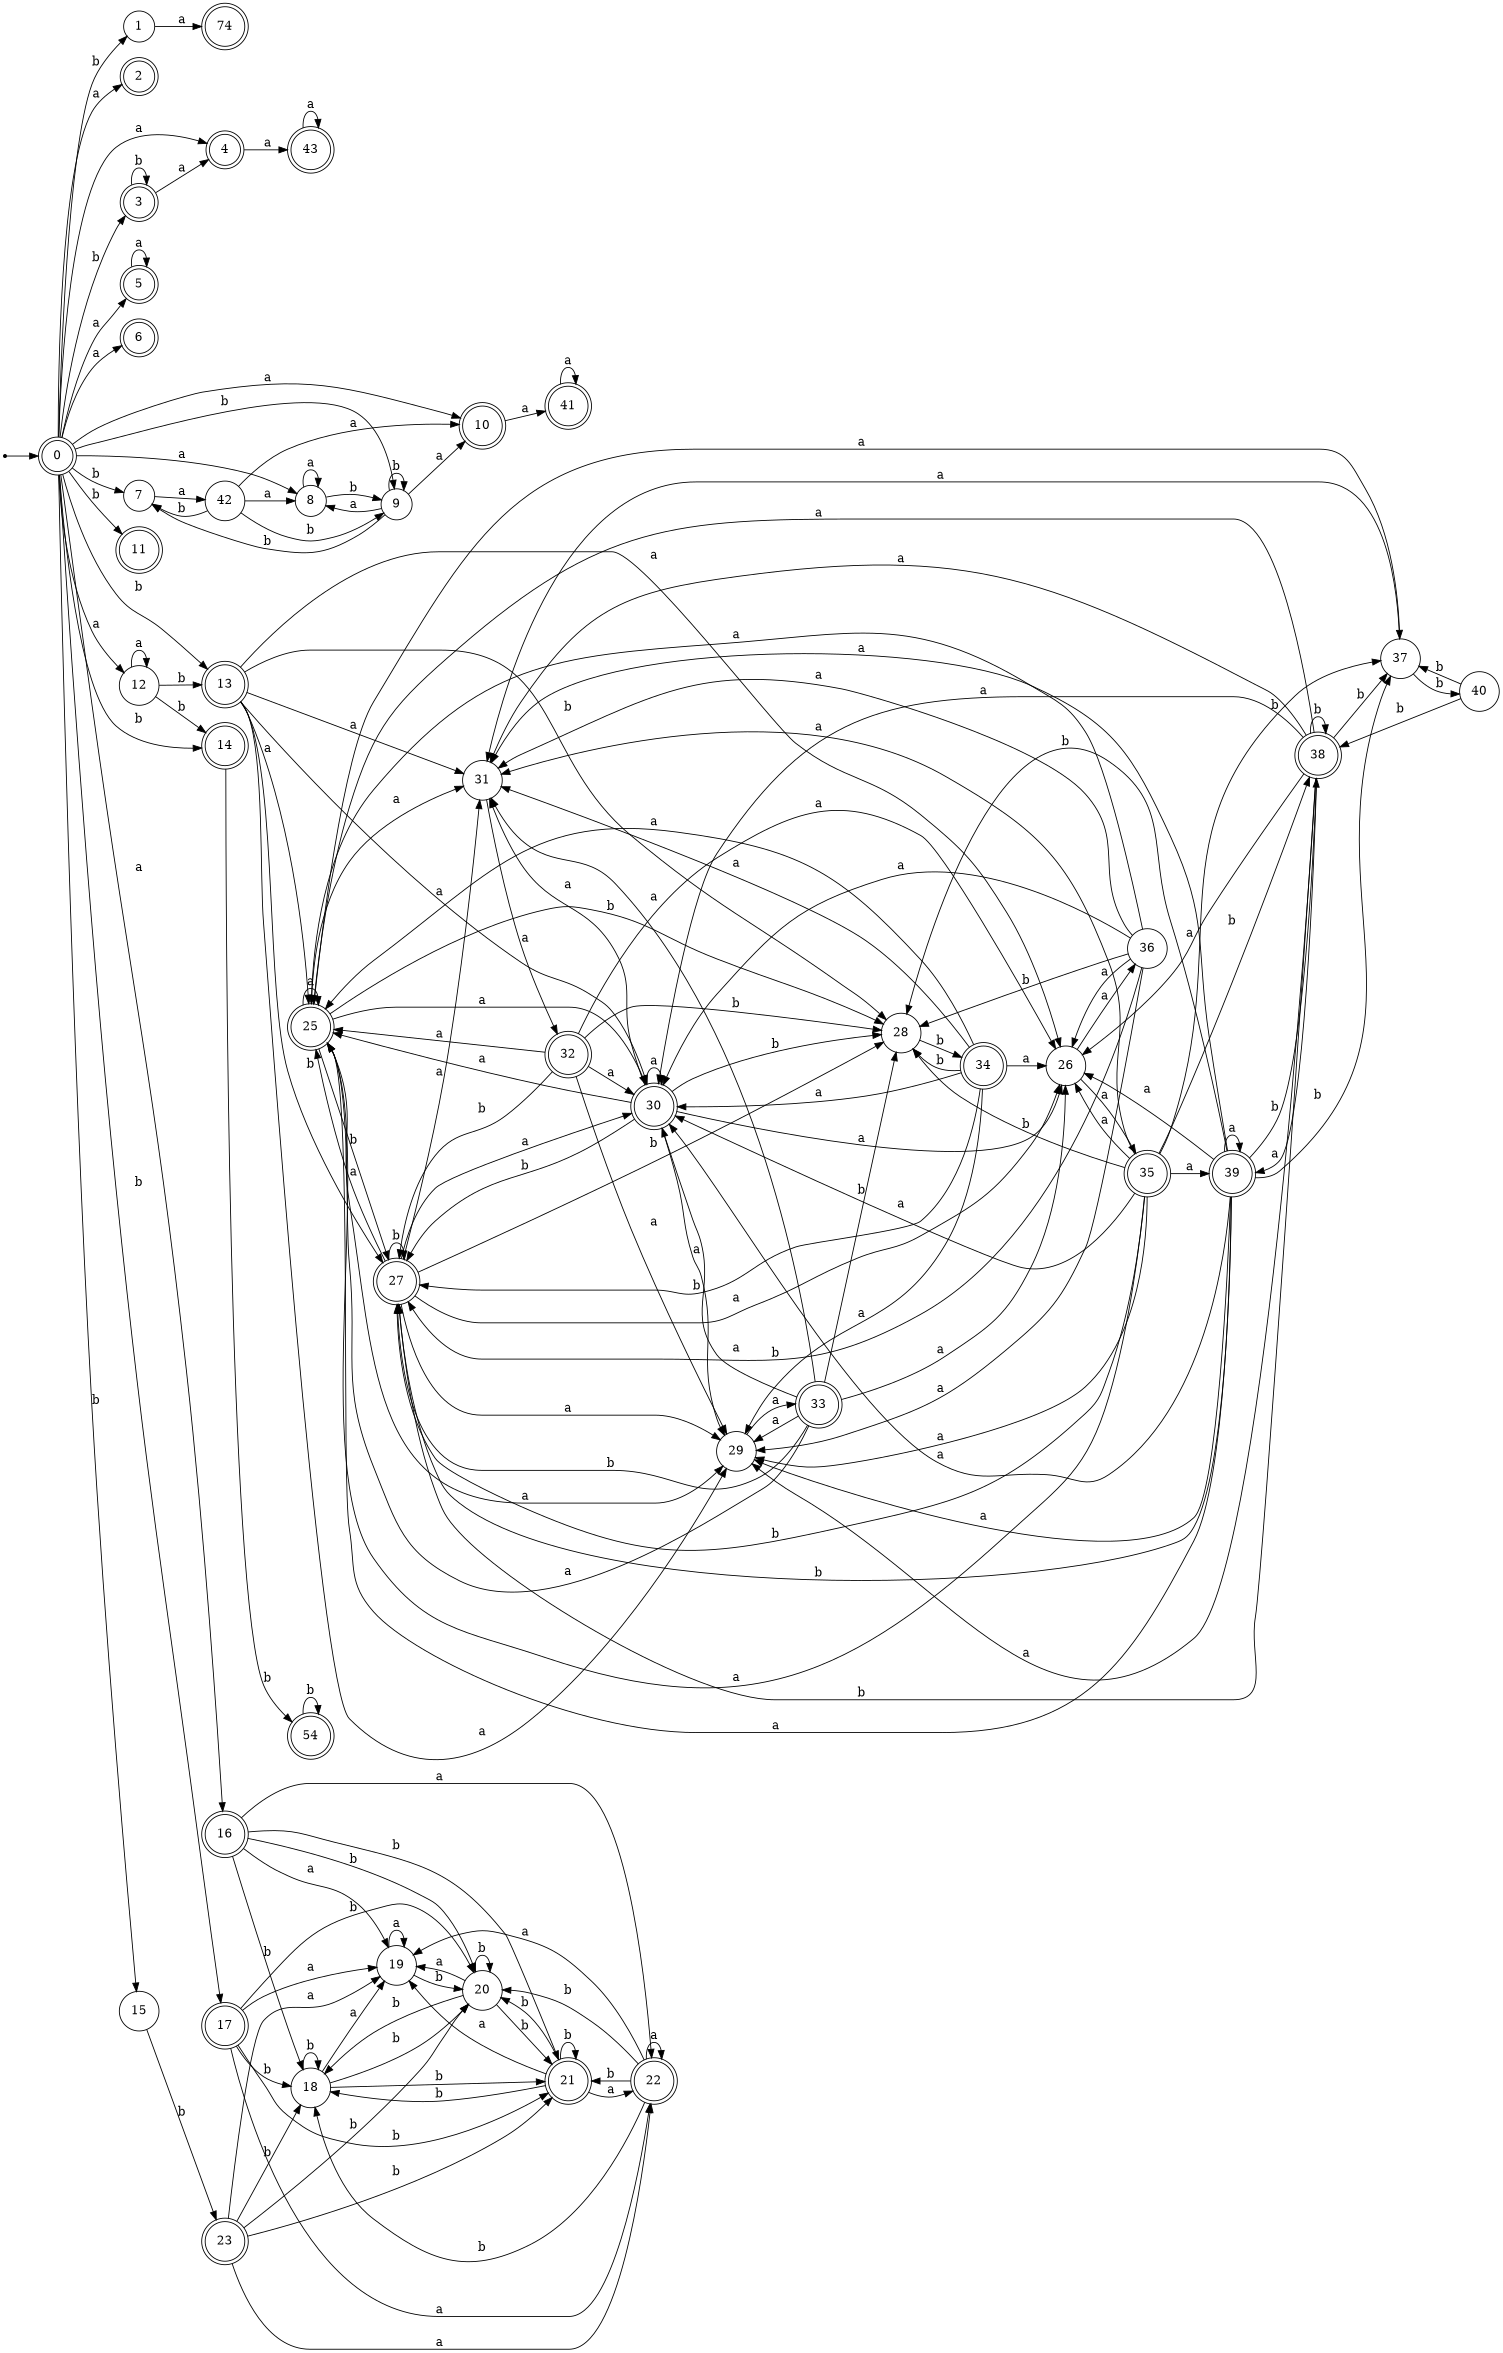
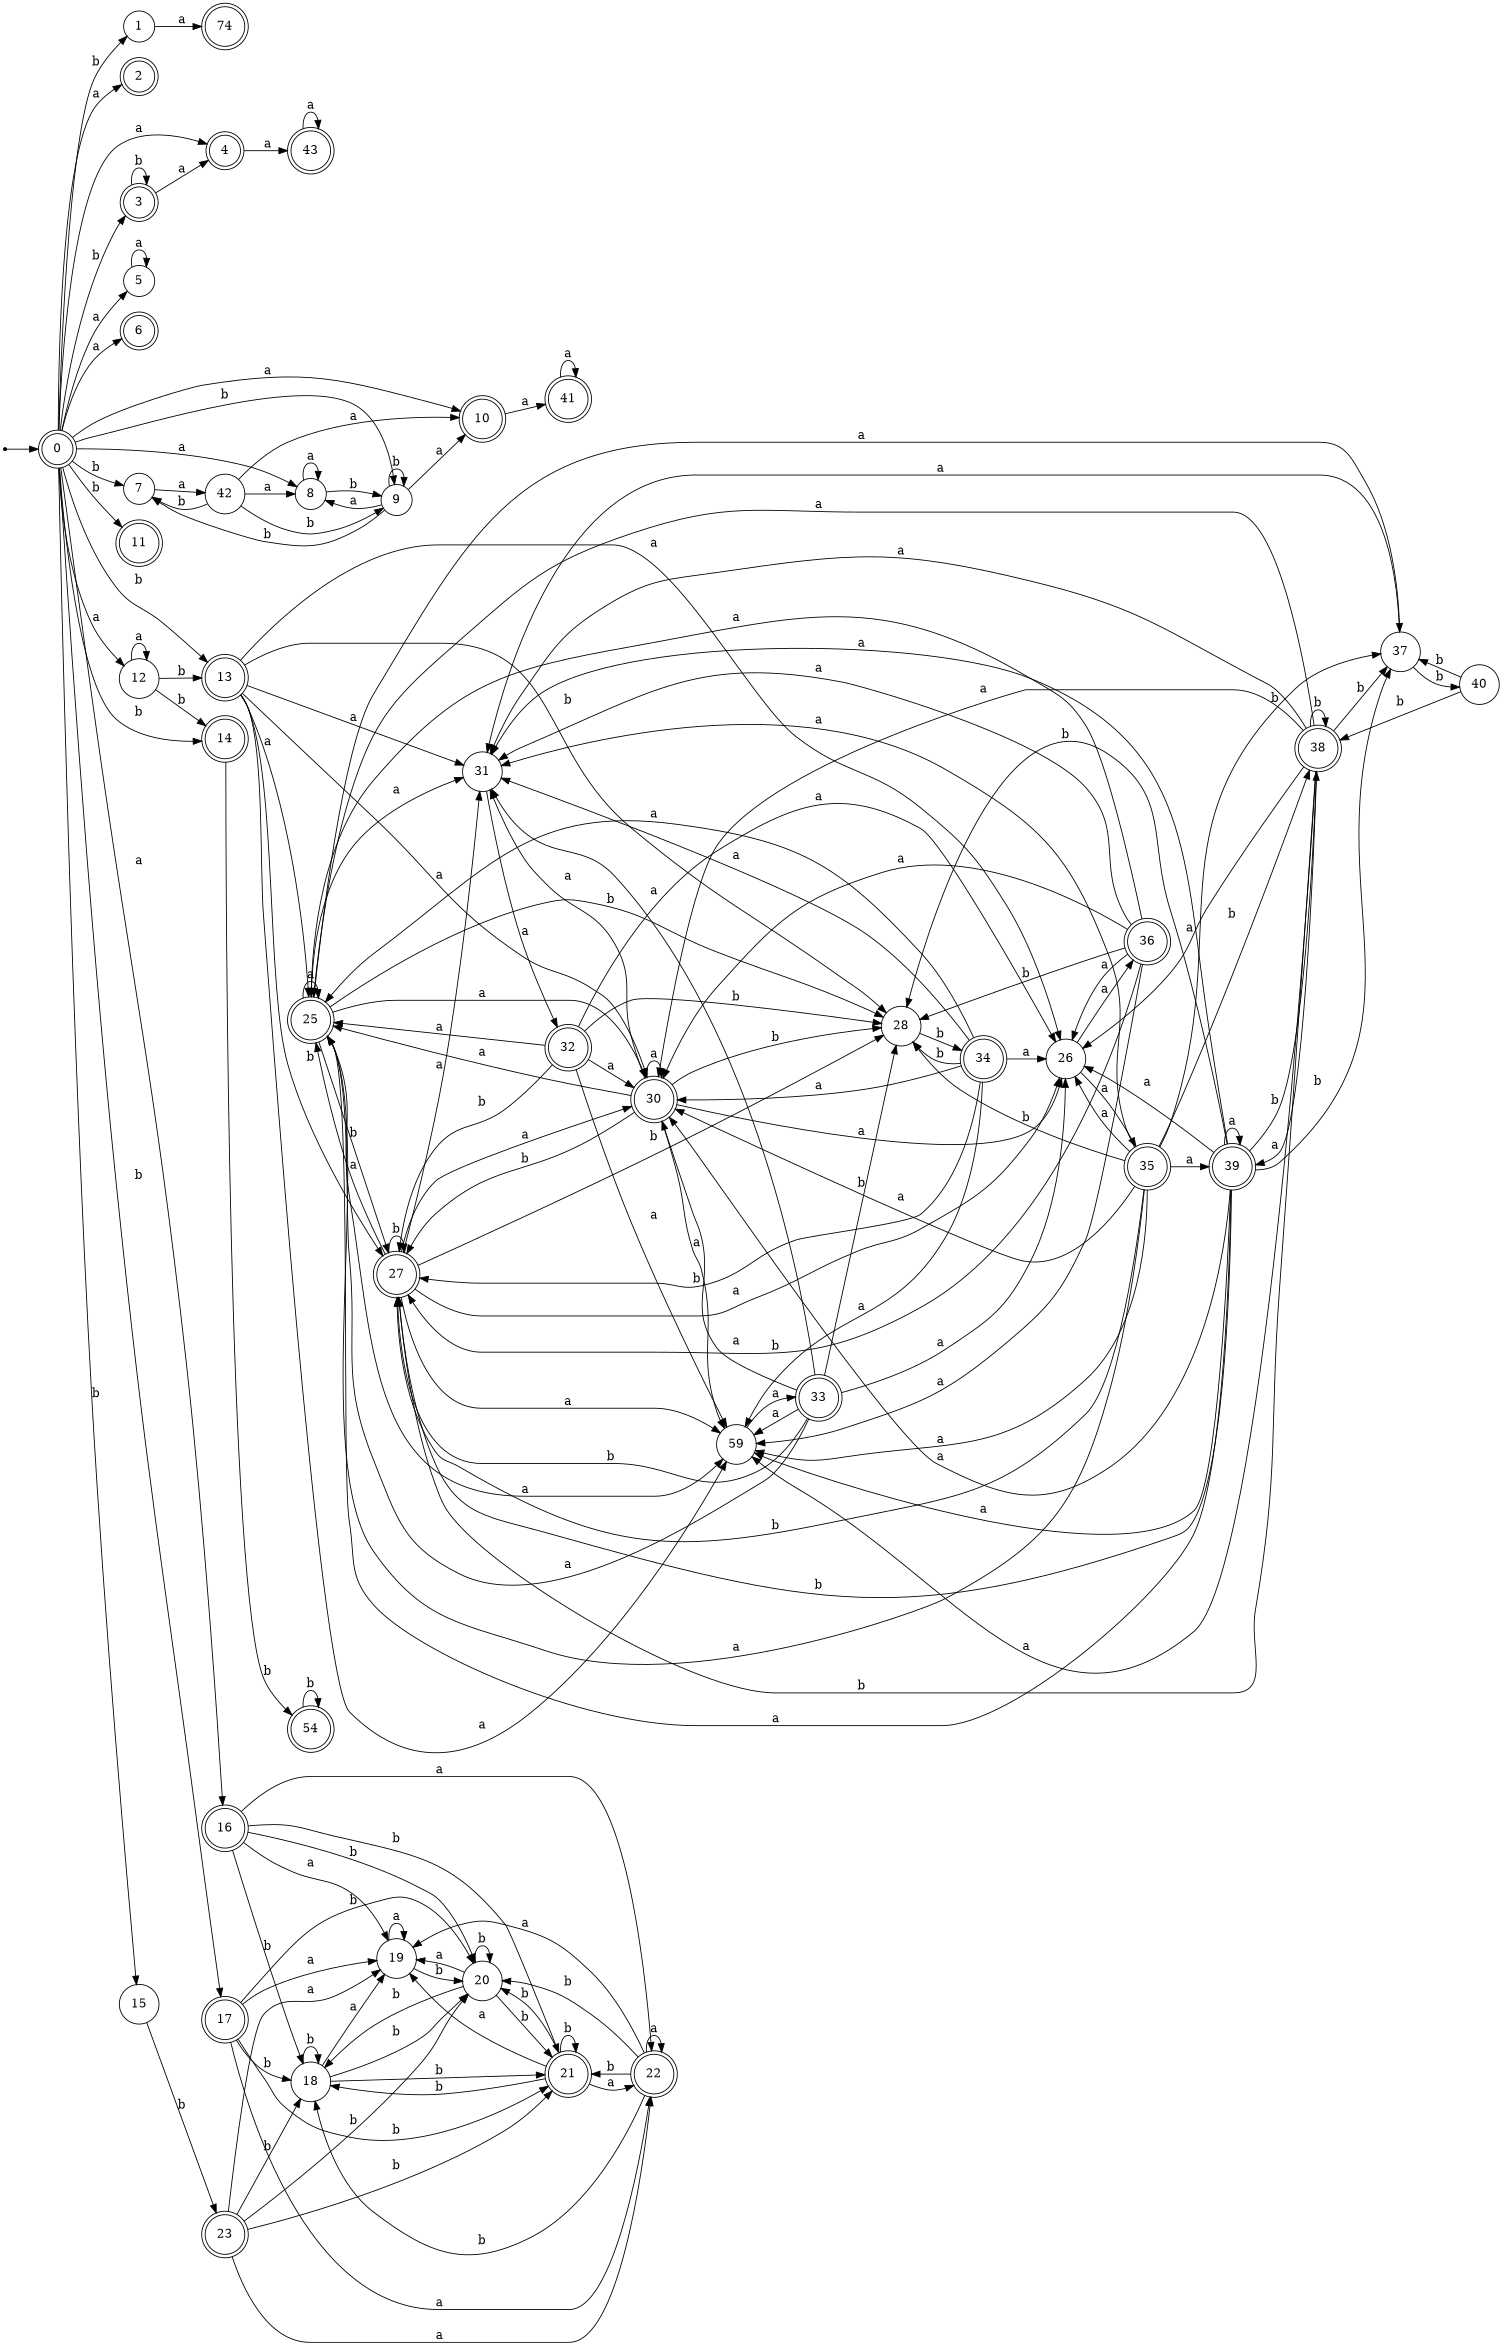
node "5": shape doublecircle -> circle
node "36": shape circle -> doublecircle
node "29": label "29" -> "59"
